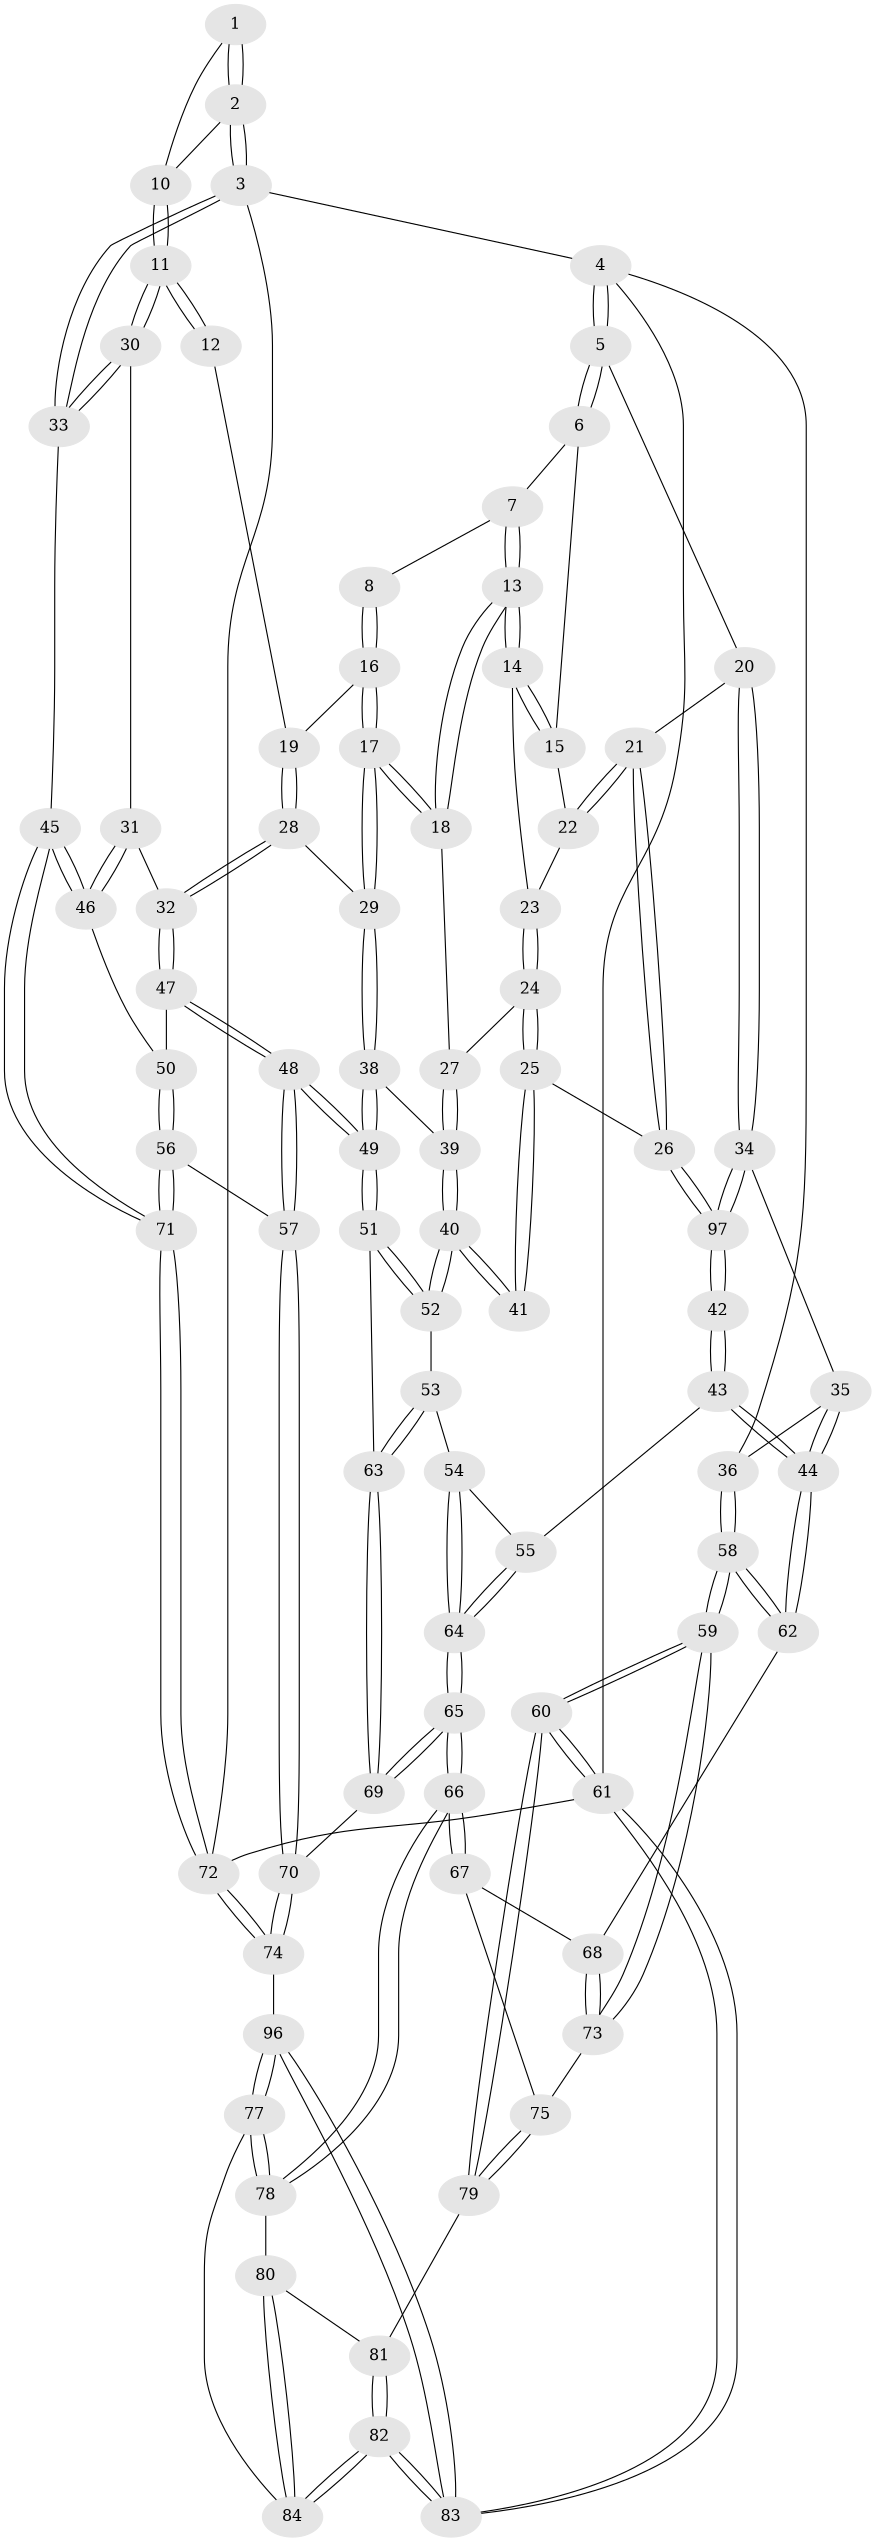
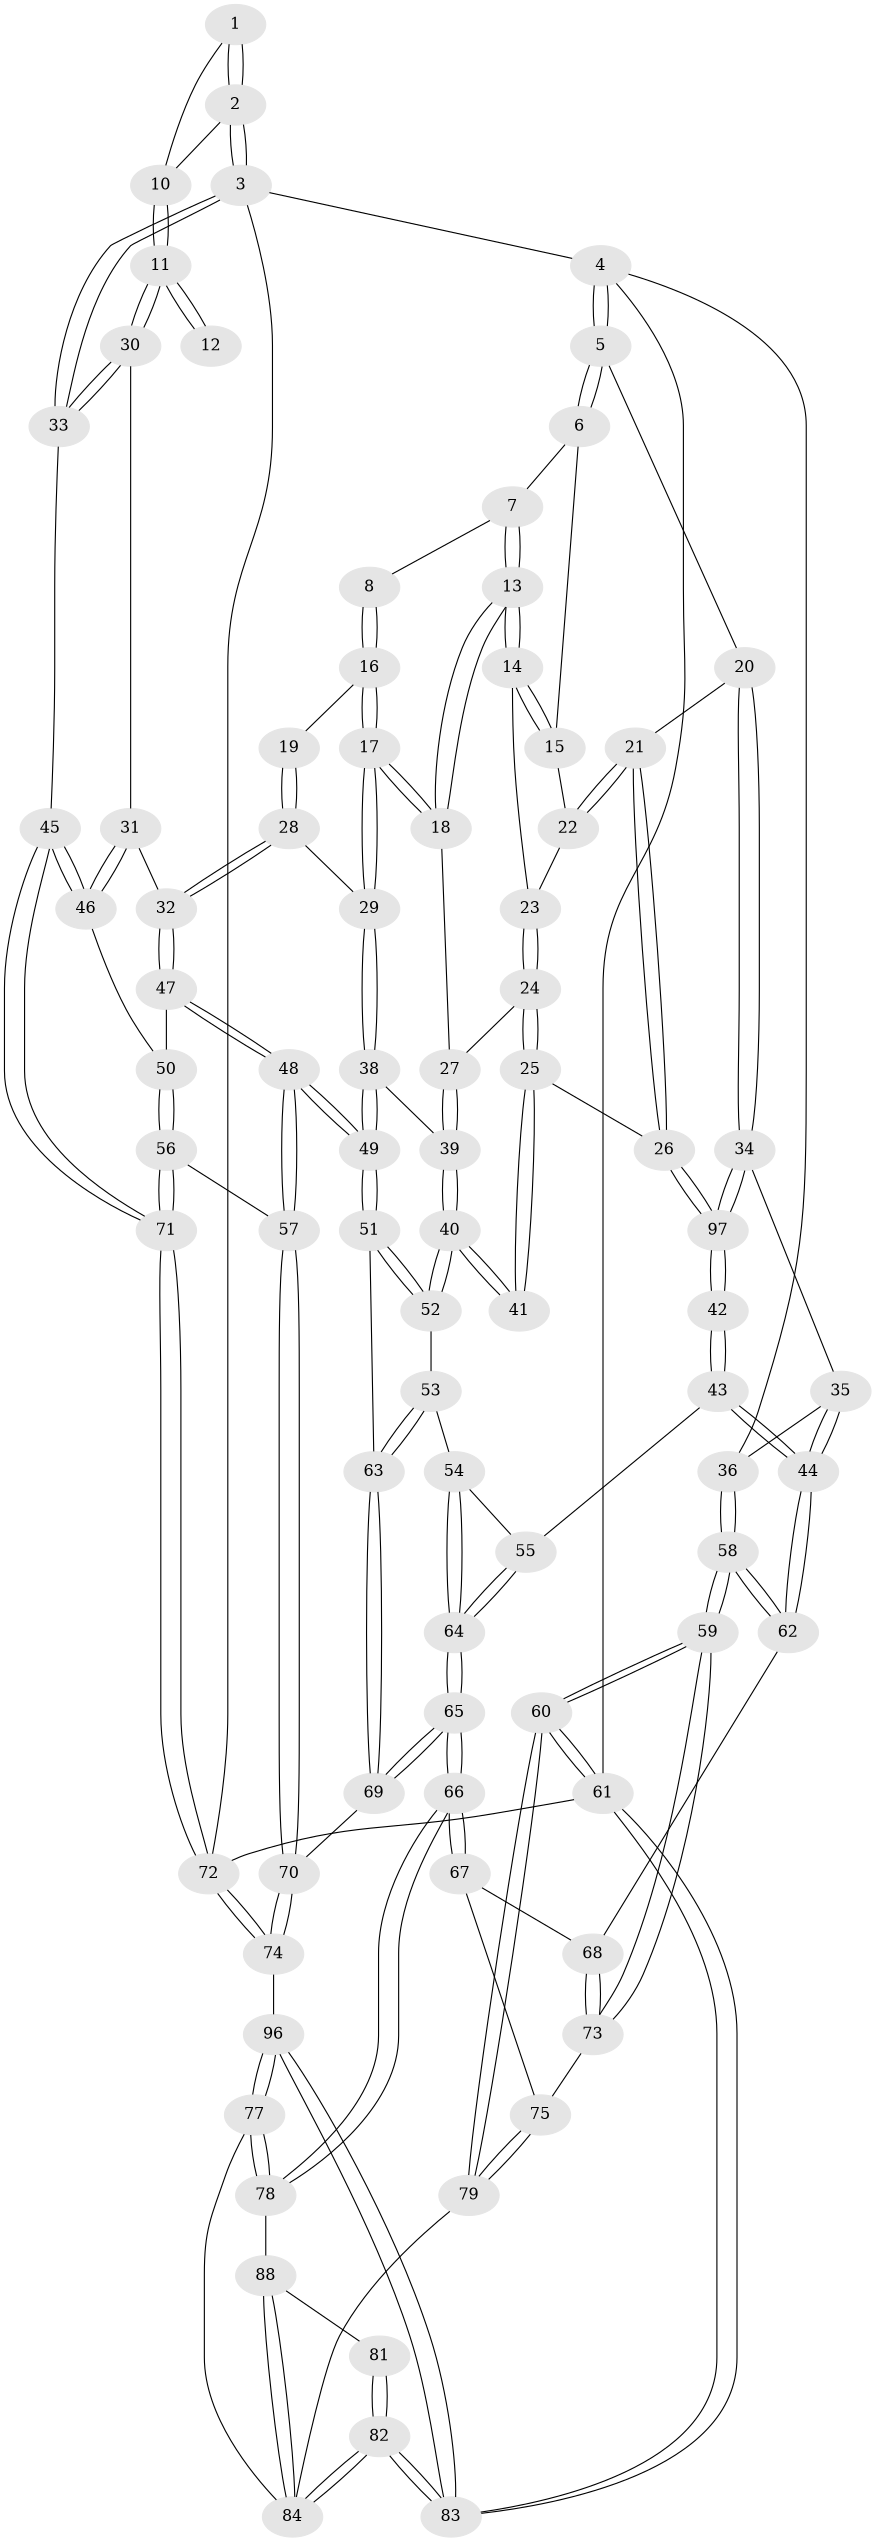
edge "12" -- "19": removed
node "80": label "80" -> "88"
edge "79" -- "81": now "79" -- "84"
